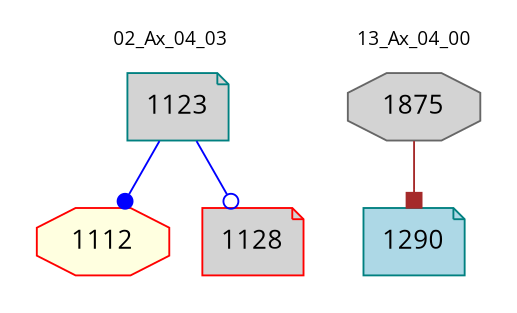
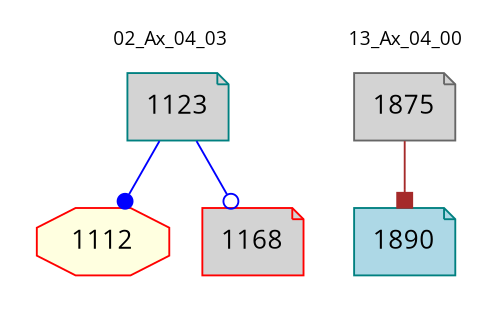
node "1875": shape octagon -> note
node "1128": label "1128" -> "1168"
node "1290": label "1290" -> "1890"
